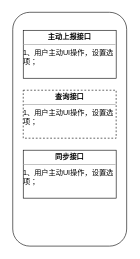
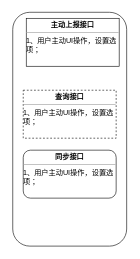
node "主动上报接口 1、用户主动UI操作，设置选项；": moved (70, 54) -> (73, 42)
node "同步接口 1、用户主动UI操作，设置选项；": shape rectangle -> rounded rectangle
